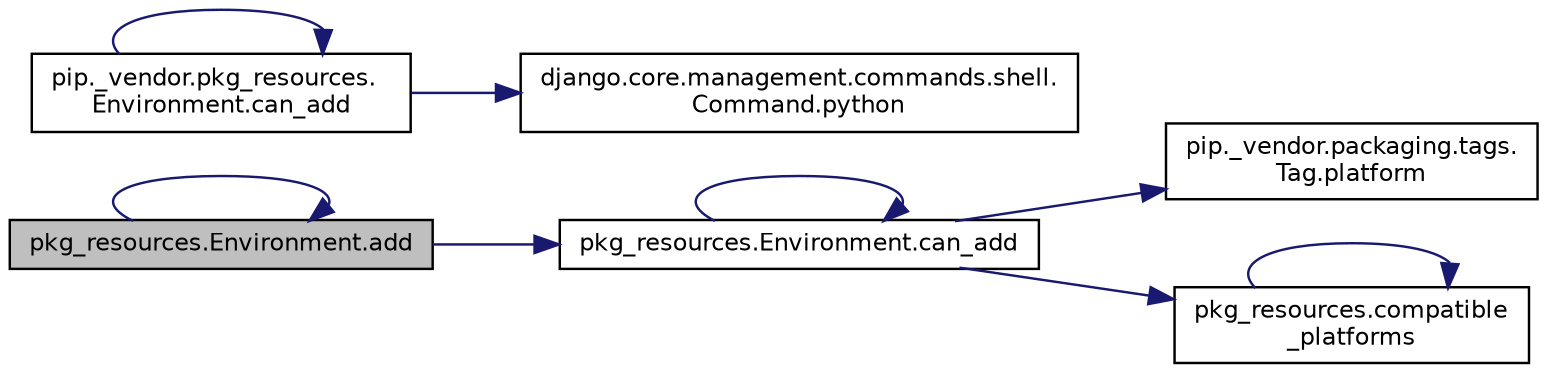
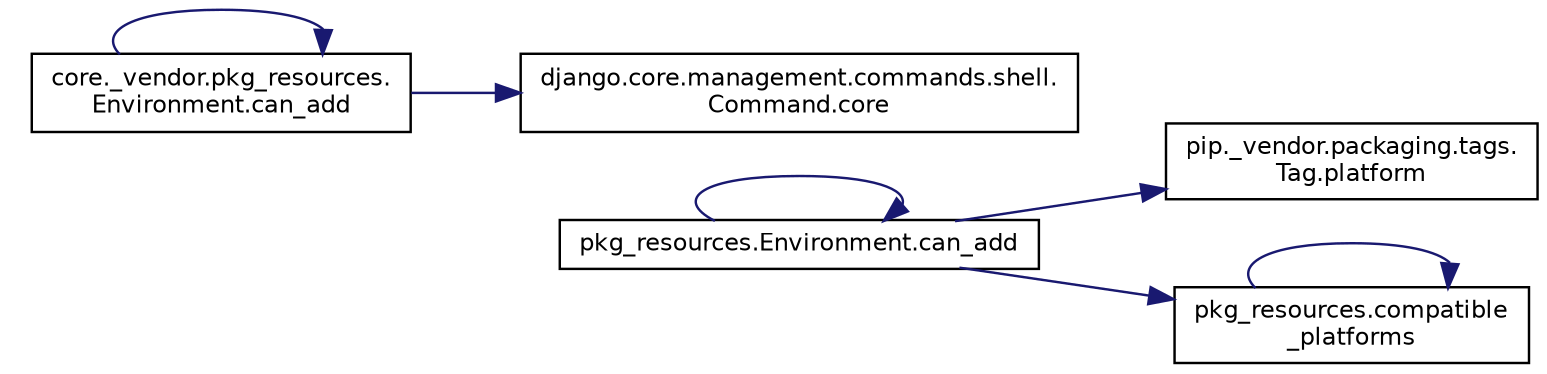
node "pip._vendor.pkg_resources. Environment.can_add": label "pip._vendor.pkg_resources. Environment.can_add" -> "core._vendor.pkg_resources. Environment.can_add"
node "django.core.management.commands.shell. Command.python": label "django.core.management.commands.shell. Command.python" -> "django.core.management.commands.shell. Command.core"
node "pkg_resources.Environment.add": removed
